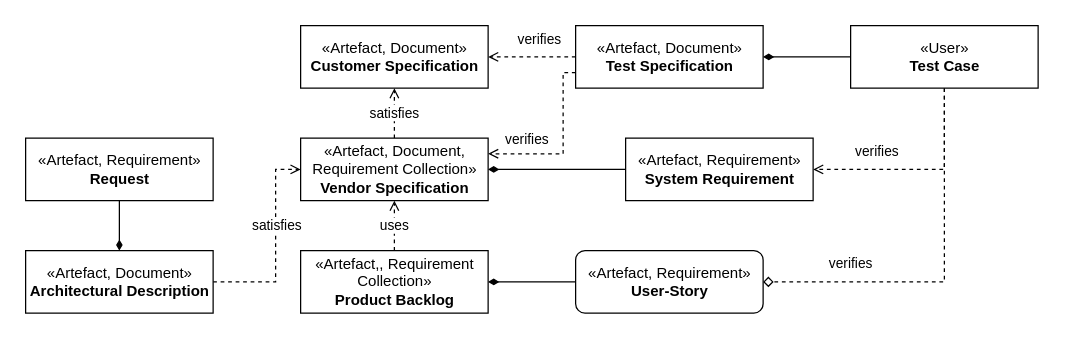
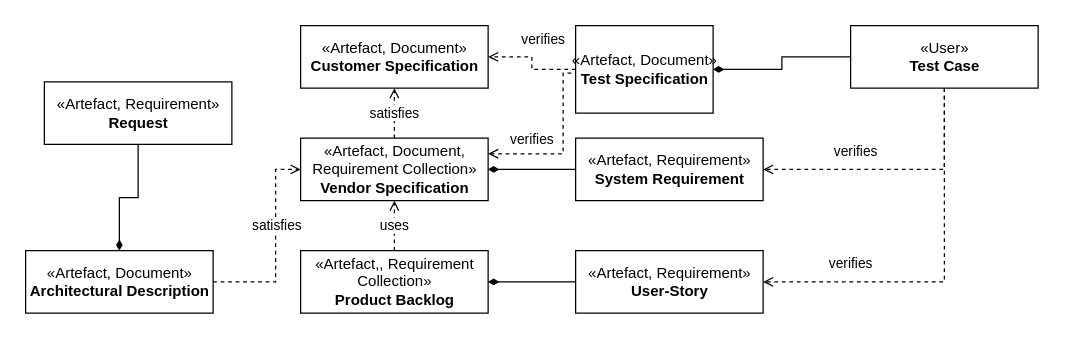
node "«Artefact, Document» Test Specification": size 188x63 -> 138x88
node "«Artefact, Requirement» Request": moved (119, 169) -> (138, 113)
node "«Artefact, Requirement» System Requirement": moved (719, 169) -> (669, 169)
node "«Artefact, Requirement» User-Story": shape rounded rectangle -> rectangle
edge "«User» Test Case" -> "«Artefact, Requirement» User-Story": arrowhead diamond -> open
